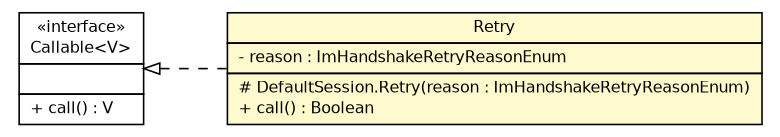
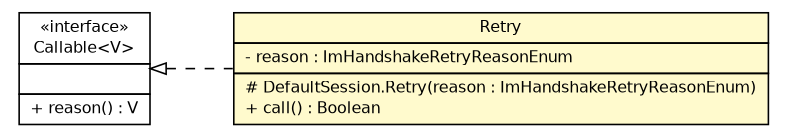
node "Callable<V>": text "+ call() : V" -> "+ reason() : V"
